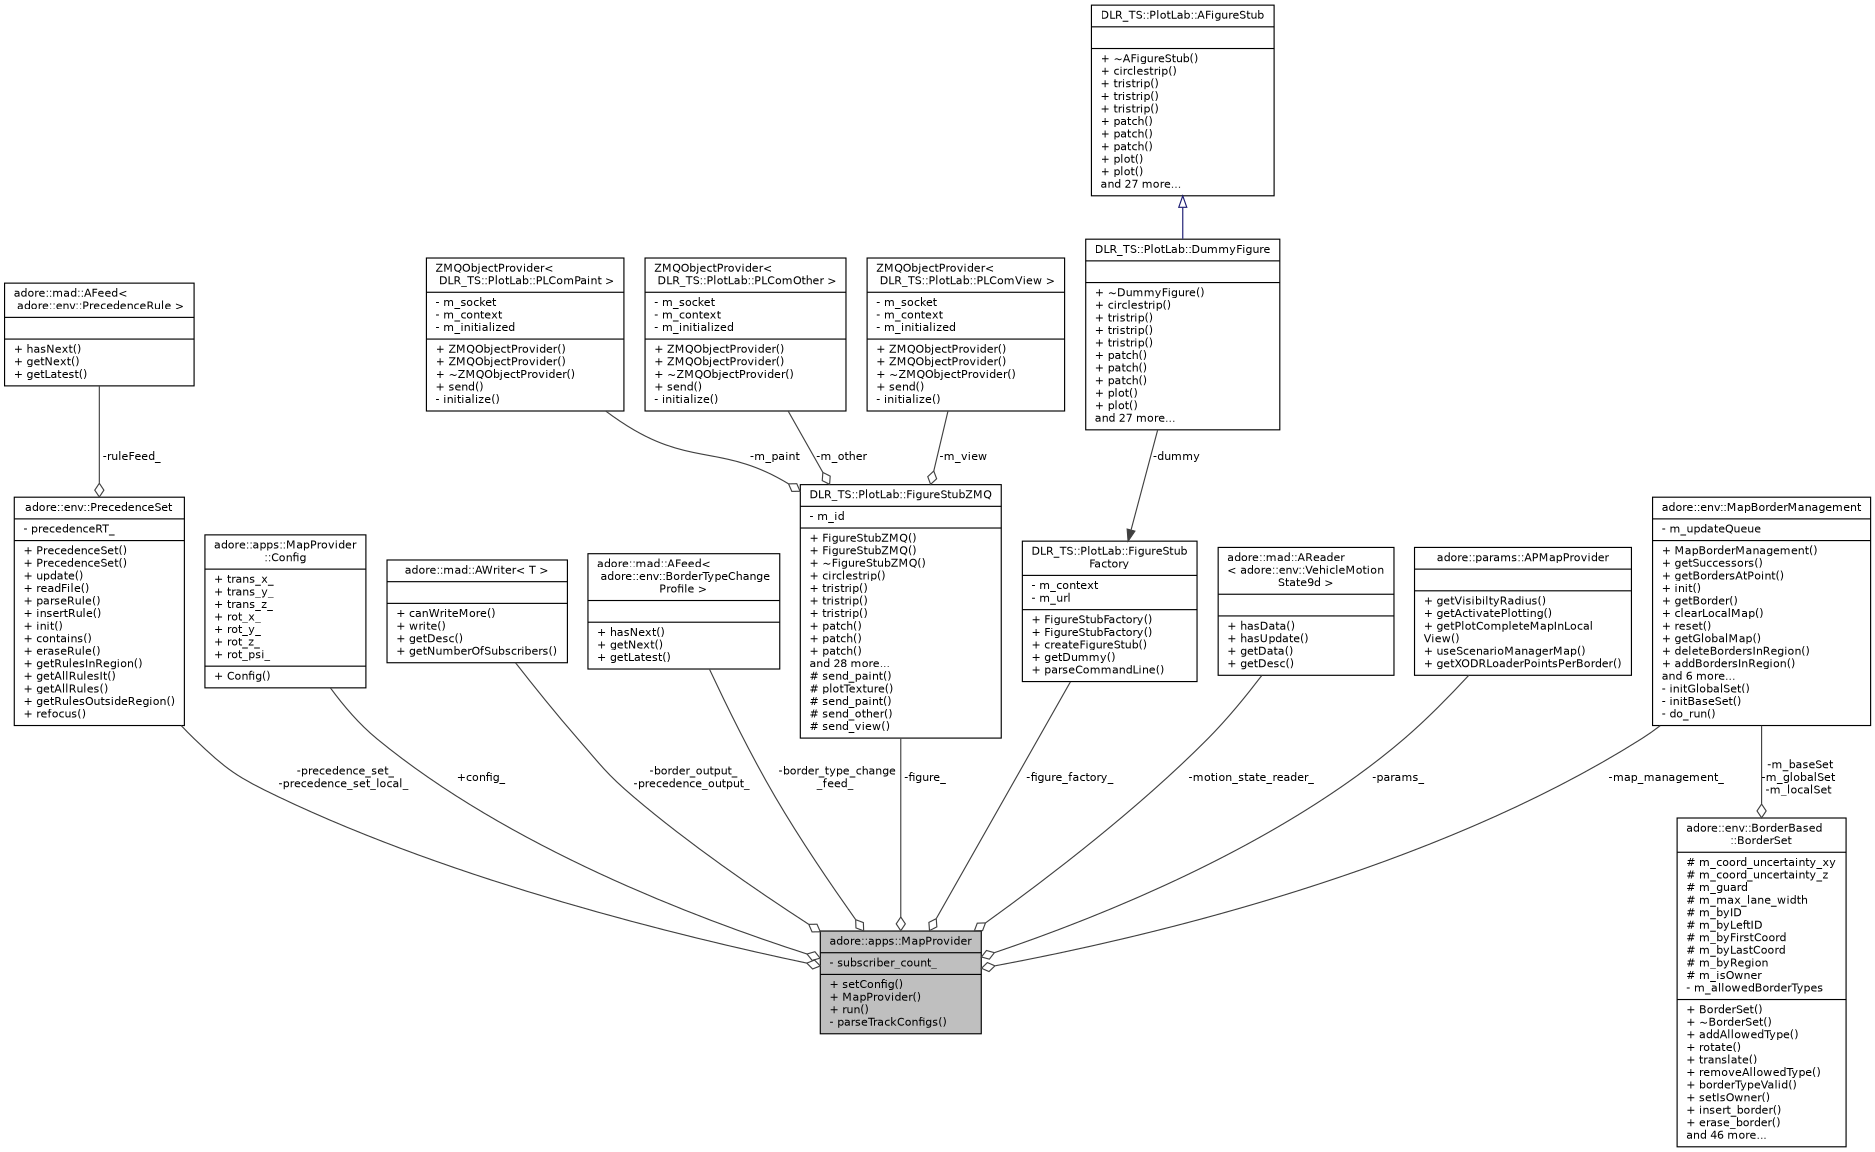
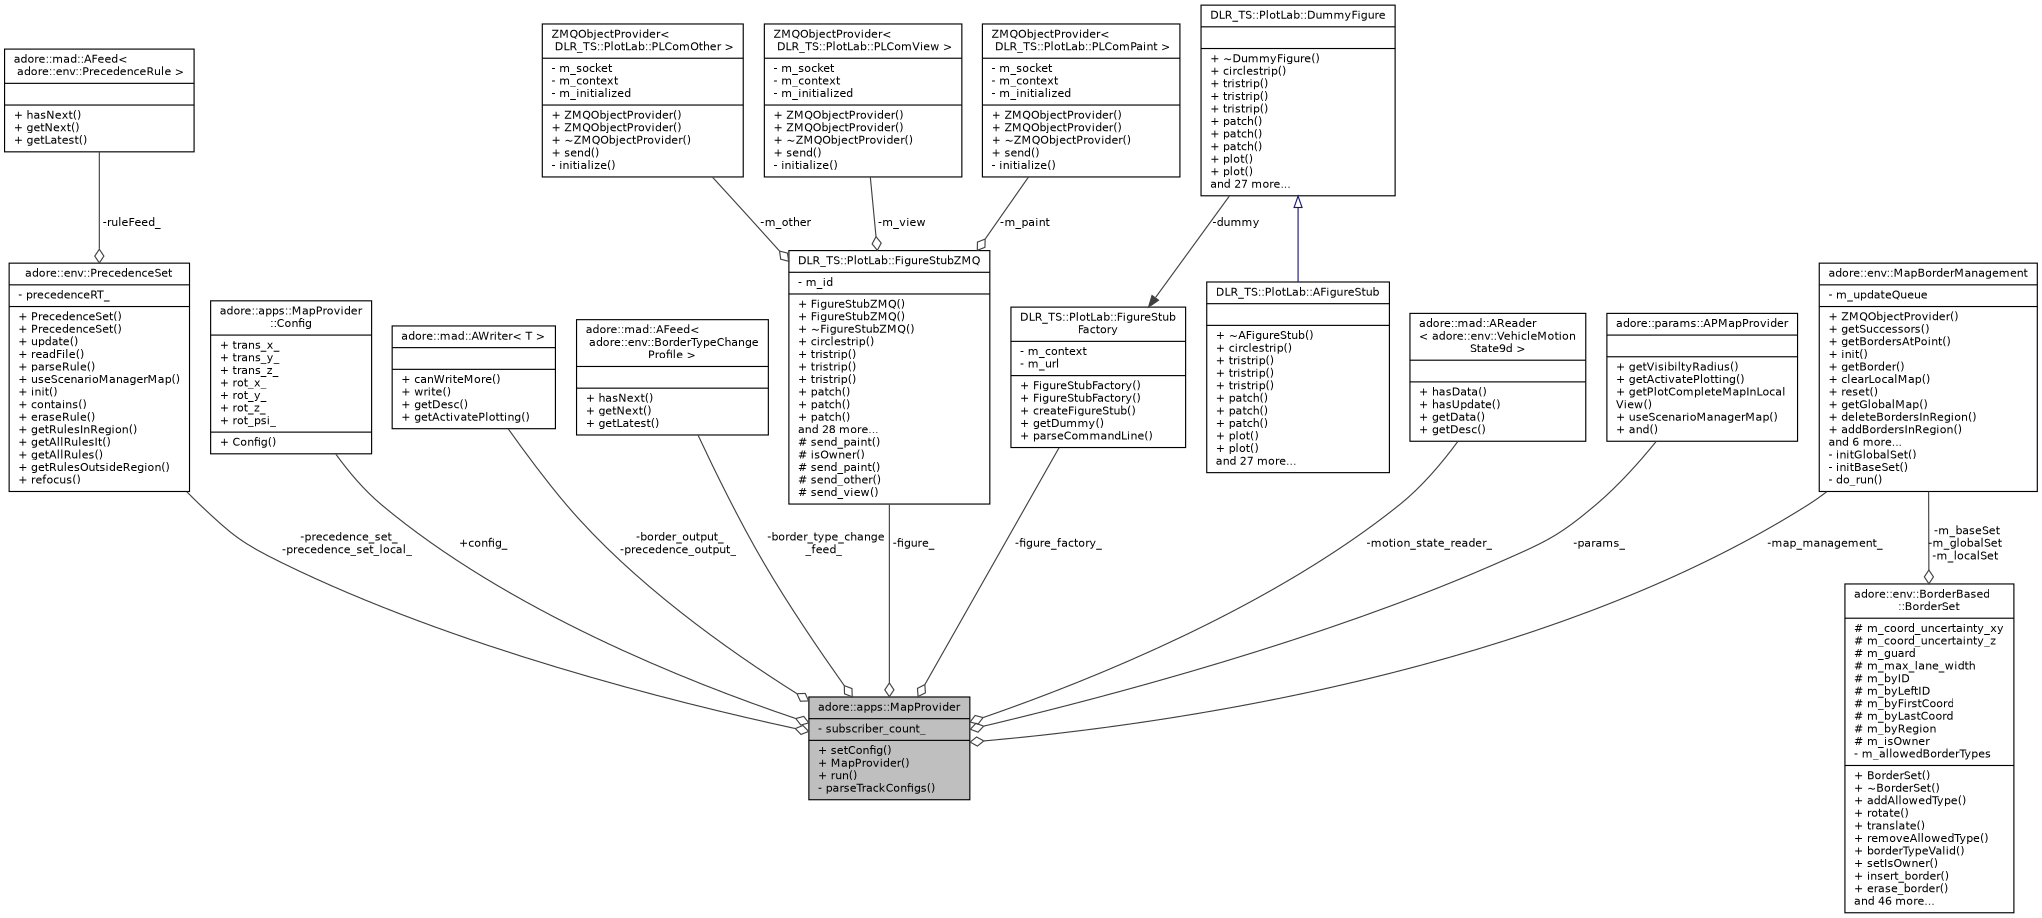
edge "DLR_TS::PlotLab::DummyFigure" -> "DLR_TS::PlotLab::AFigureStub": reversed
node "adore::env::MapBorderManagement": text "+ MapBorderManagement()" -> "+ ZMQObjectProvider()"
node "adore::env::PrecedenceSet": text "+ insertRule()" -> "+ useScenarioManagerMap()"
node "adore::mad::AWriter< T >": text "+ getNumberOfSubscribers()" -> "+ getActivatePlotting()"
node "adore::params::APMapProvider": text "+ getXODRLoaderPointsPerBorder()" -> "+ and()"
node "DLR_TS::PlotLab::FigureStubZMQ": text "# plotTexture()" -> "# isOwner()"
